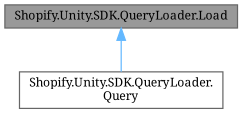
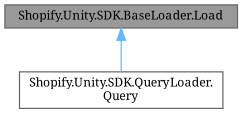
node "Shopify.Unity.SDK.QueryLoader.Load": label "Shopify.Unity.SDK.QueryLoader.Load" -> "Shopify.Unity.SDK.BaseLoader.Load"
